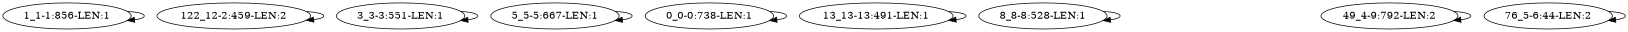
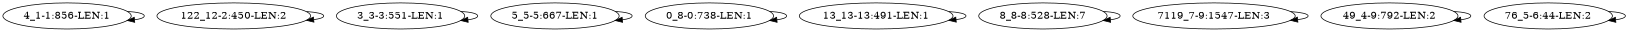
node "1_1-1:856-LEN:1": label "1_1-1:856-LEN:1" -> "4_1-1:856-LEN:1"
node "122_12-2:459-LEN:2": label "122_12-2:459-LEN:2" -> "122_12-2:450-LEN:2"
node "0_0-0:738-LEN:1": label "0_0-0:738-LEN:1" -> "0_8-0:738-LEN:1"
node "8_8-8:528-LEN:1": label "8_8-8:528-LEN:1" -> "8_8-8:528-LEN:7"
node "7119_7-9:1547-LEN:3": added
